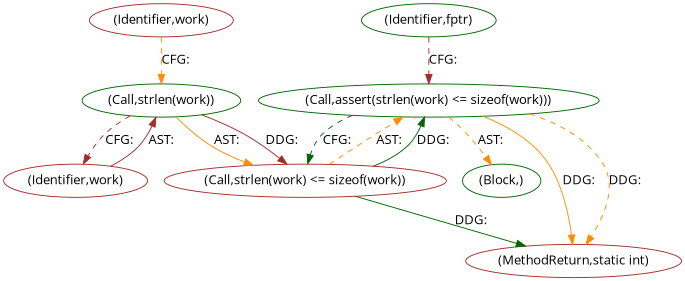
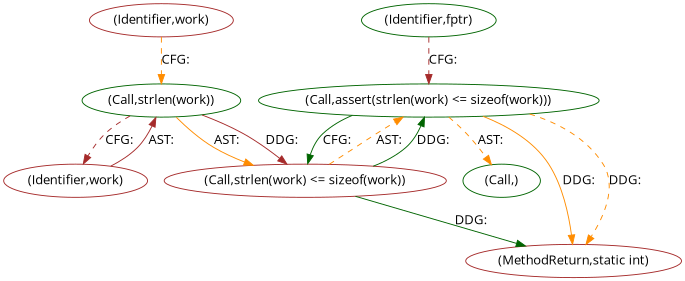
edge "(Call,assert(strlen(work) <= sizeof(work)))" -> "(Call,strlen(work) <= sizeof(work))": style dashed -> solid
node "(Block,)": label "(Block,)" -> "(Call,)"
